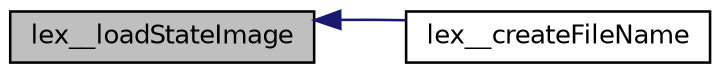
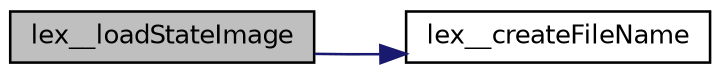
edge "lex__createFileName" -> "lex__loadStateImage": reversed
